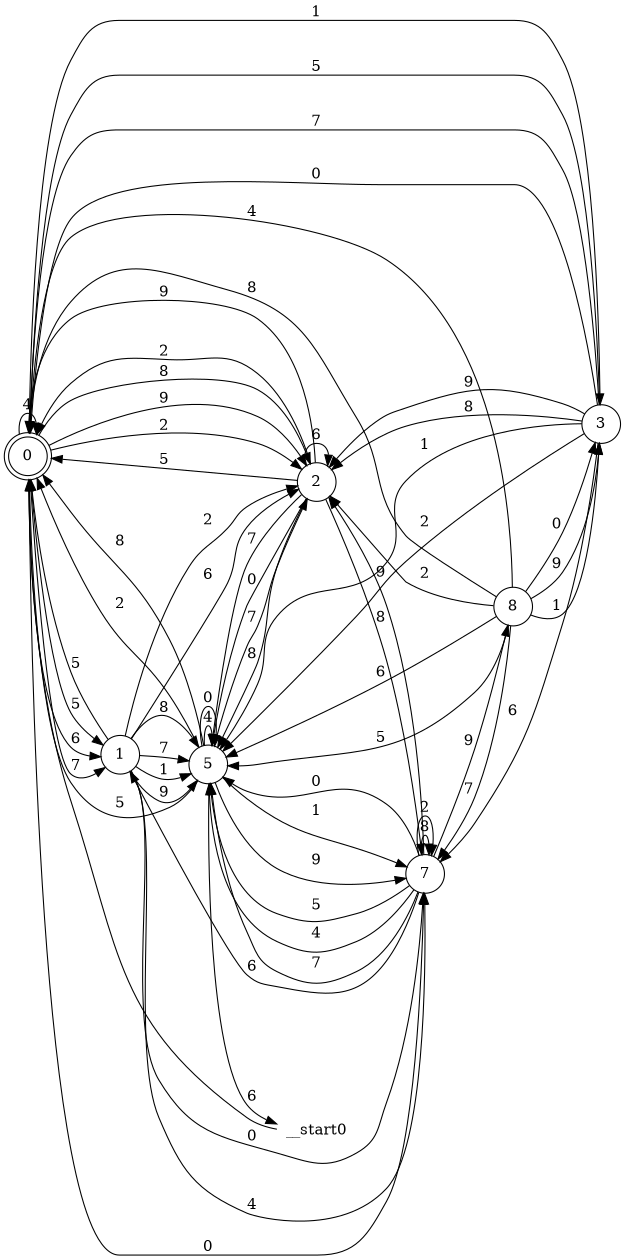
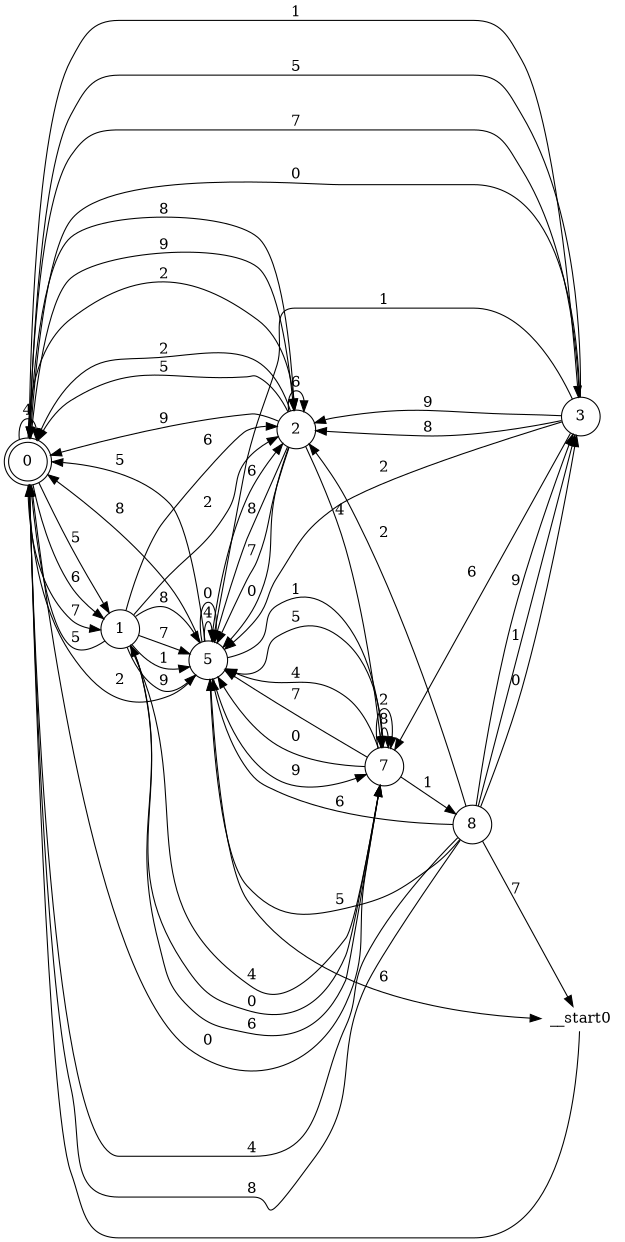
edge "5" -> "2": label "7" -> "6"
edge "2" -> "7": label "8" -> "4"
edge "7" -> "2": removed, label "9"
edge "7" -> "8": label "9" -> "1"
edge "8" -> "7": now "8" -> "__start0"
